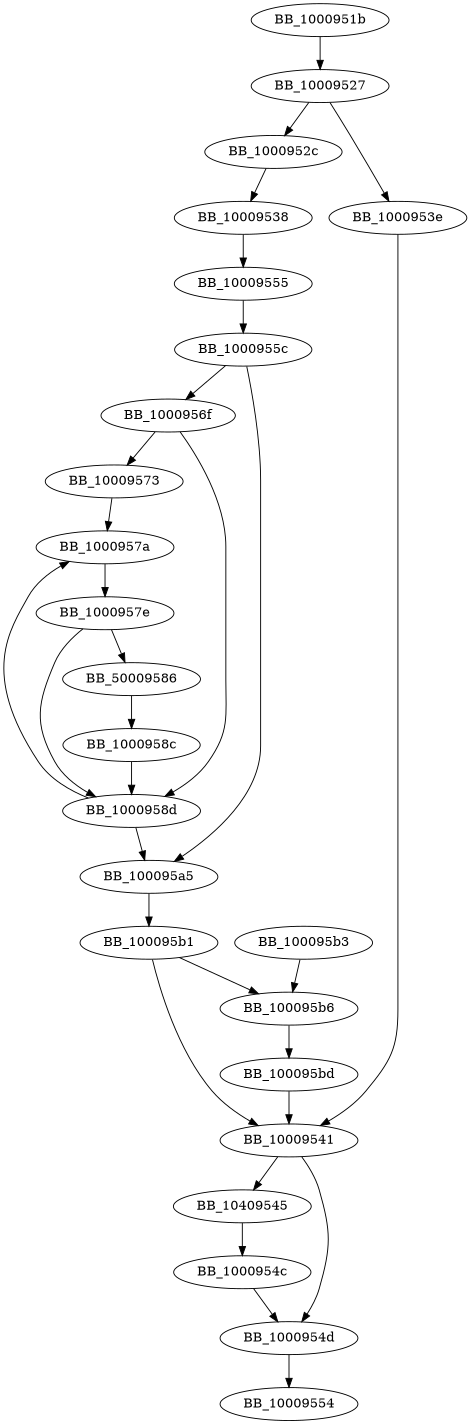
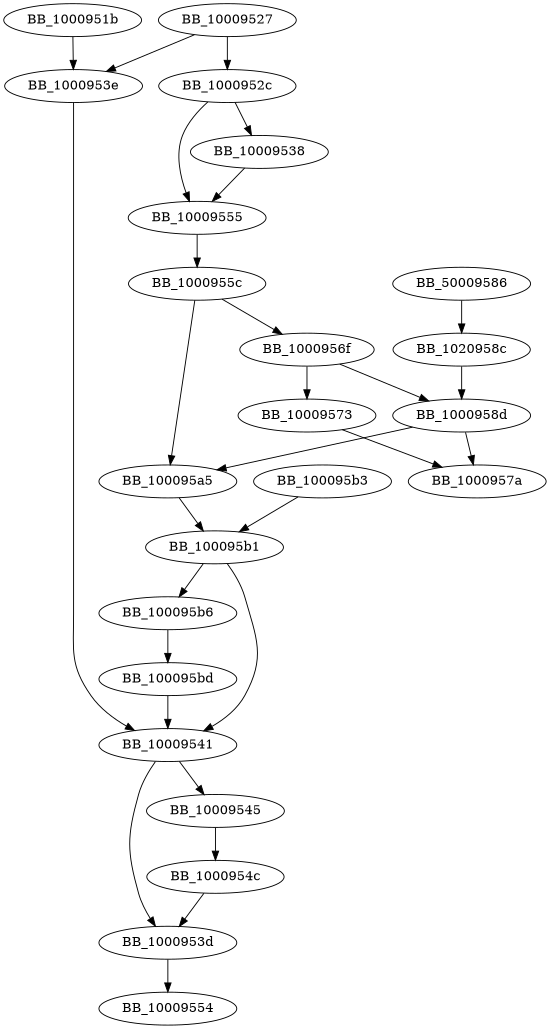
edge "BB_1000951b" -> "BB_10009527": now "BB_1000951b" -> "BB_1000953e"
edge "BB_1000952c" -> "BB_10009555": added
node "BB_1000957e": removed
node "BB_1000958c": label "BB_1000958c" -> "BB_1020958c"
edge "BB_100095b3" -> "BB_100095b6": now "BB_100095b3" -> "BB_100095b1"
node "BB_10409545": label "BB_10409545" -> "BB_10009545"
node "BB_1000954d": label "BB_1000954d" -> "BB_1000953d"
